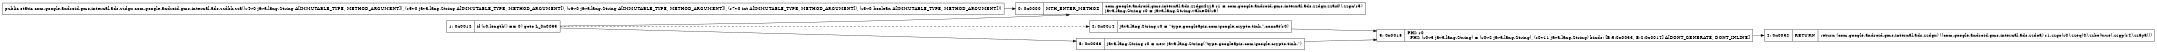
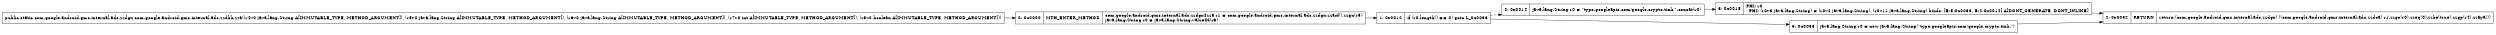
edge "1: 0x0012" -> "0: 0x0000": reversed
edge "5: 0x0033" -> "3: 0x0018": now "5: 0x0033" -> "4: 0x0032"
